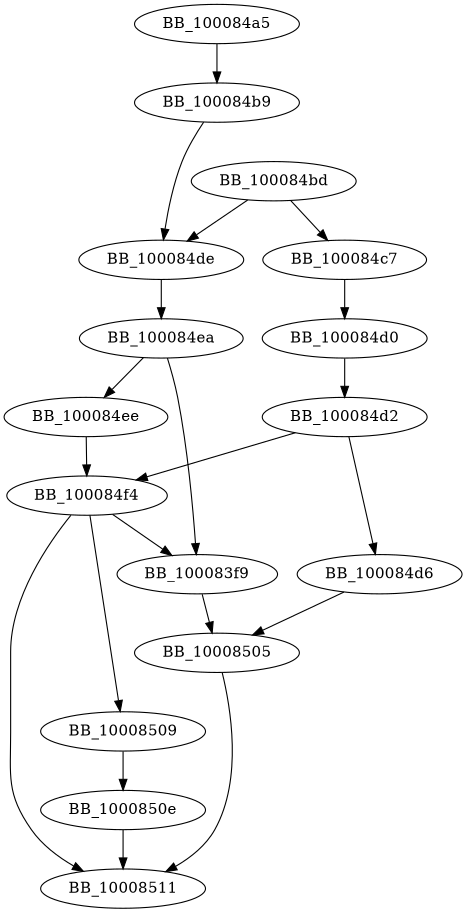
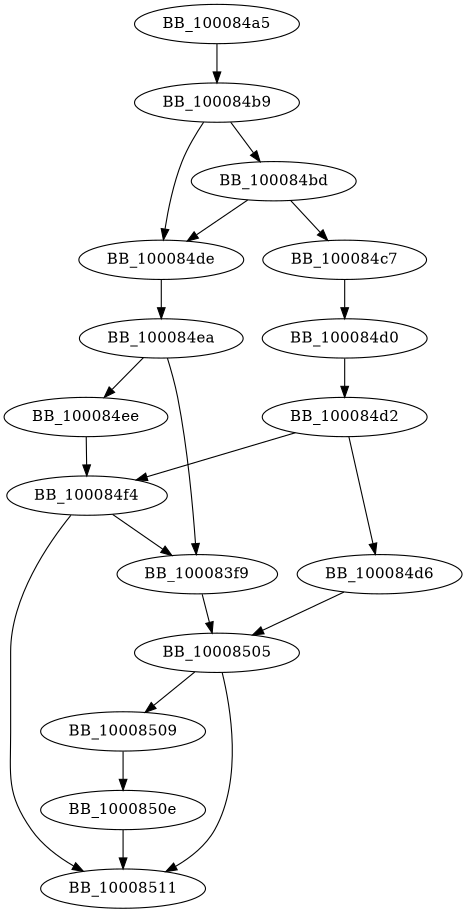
edge "BB_100084b9" -> "BB_100084bd": added
edge "BB_100084f4" -> "BB_10008509": now "BB_10008505" -> "BB_10008509"
